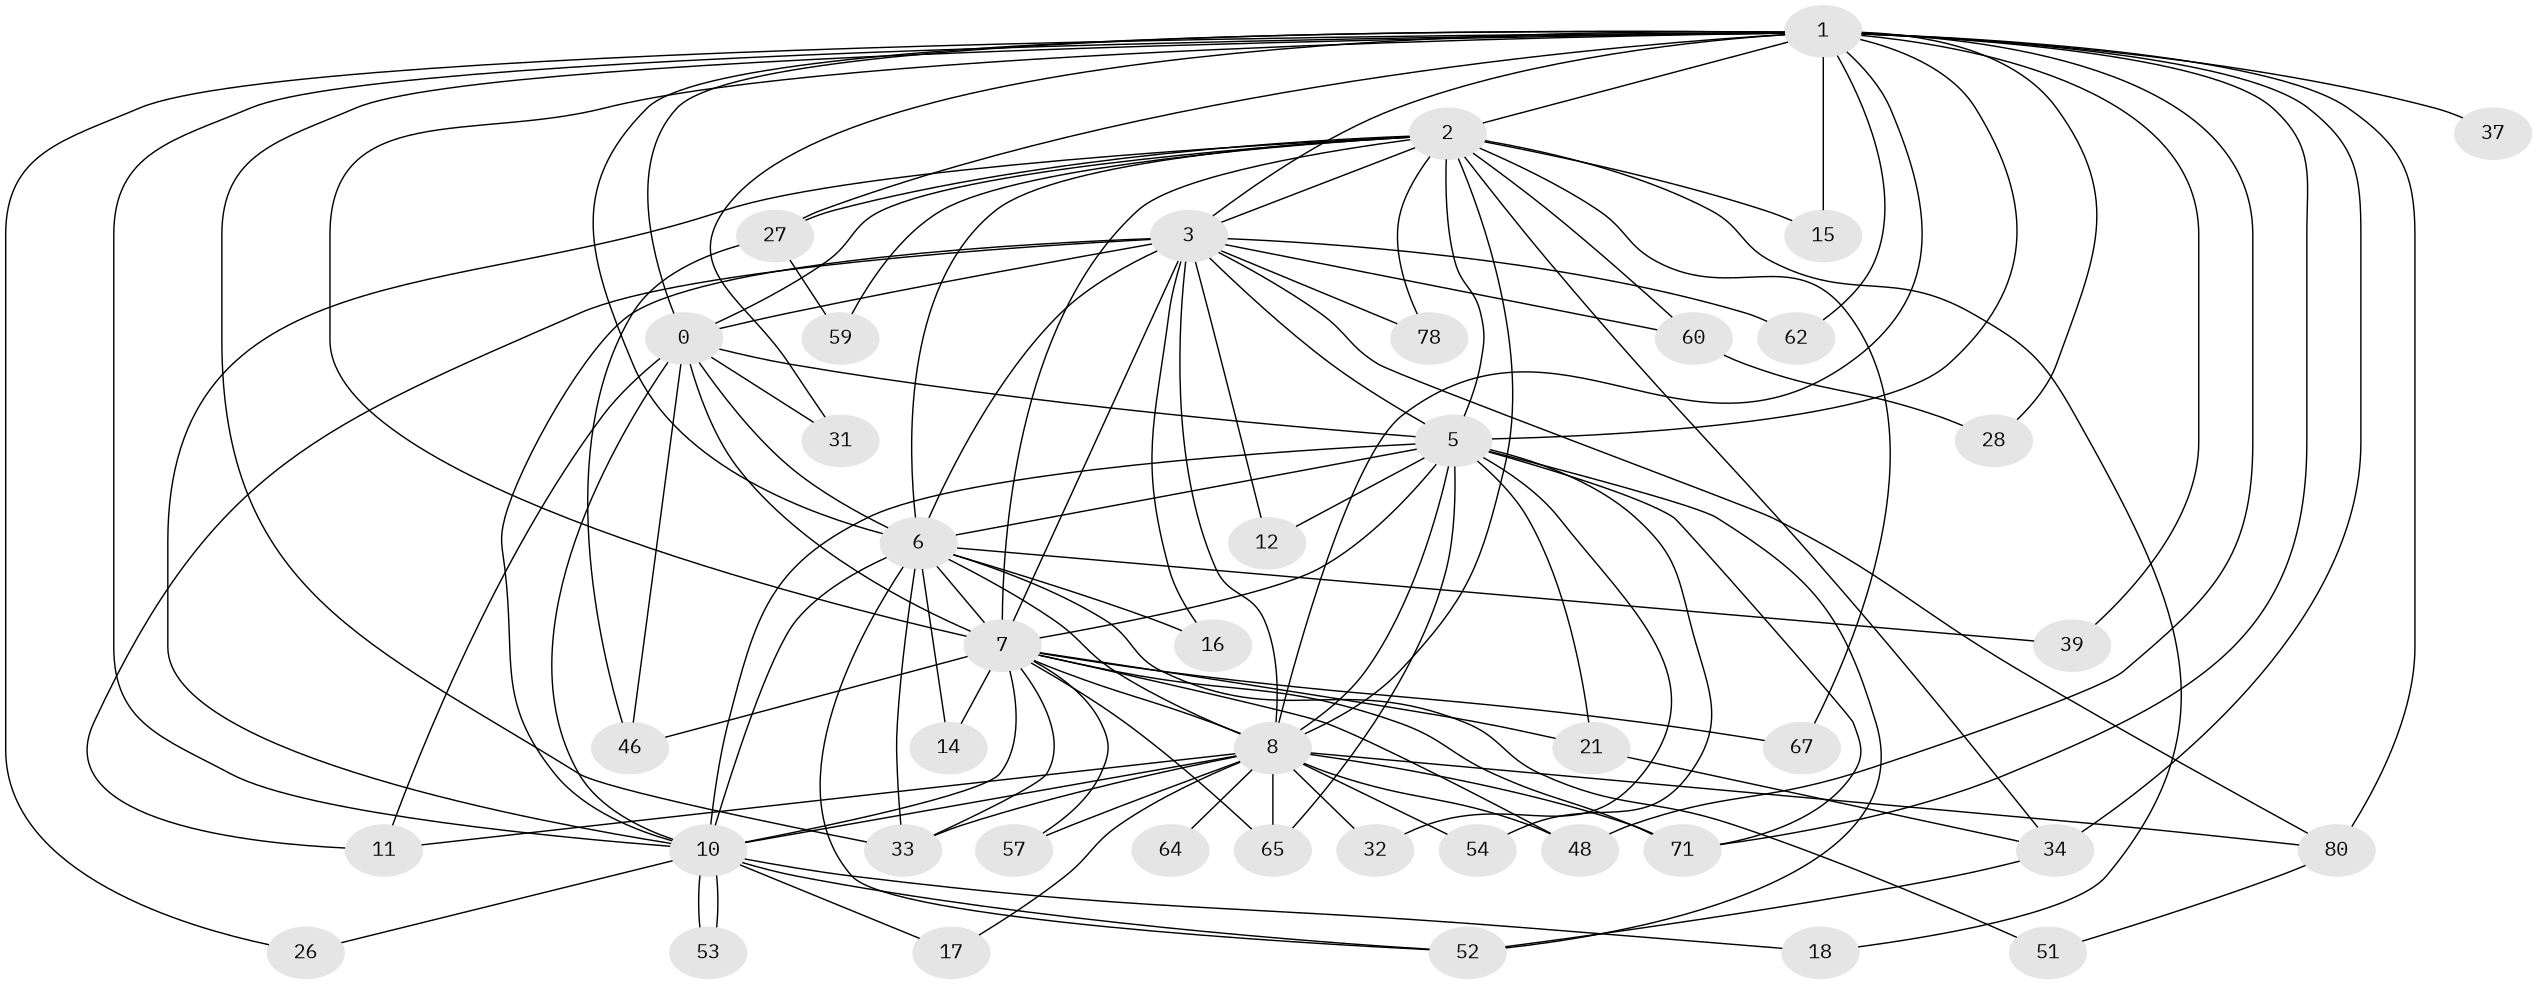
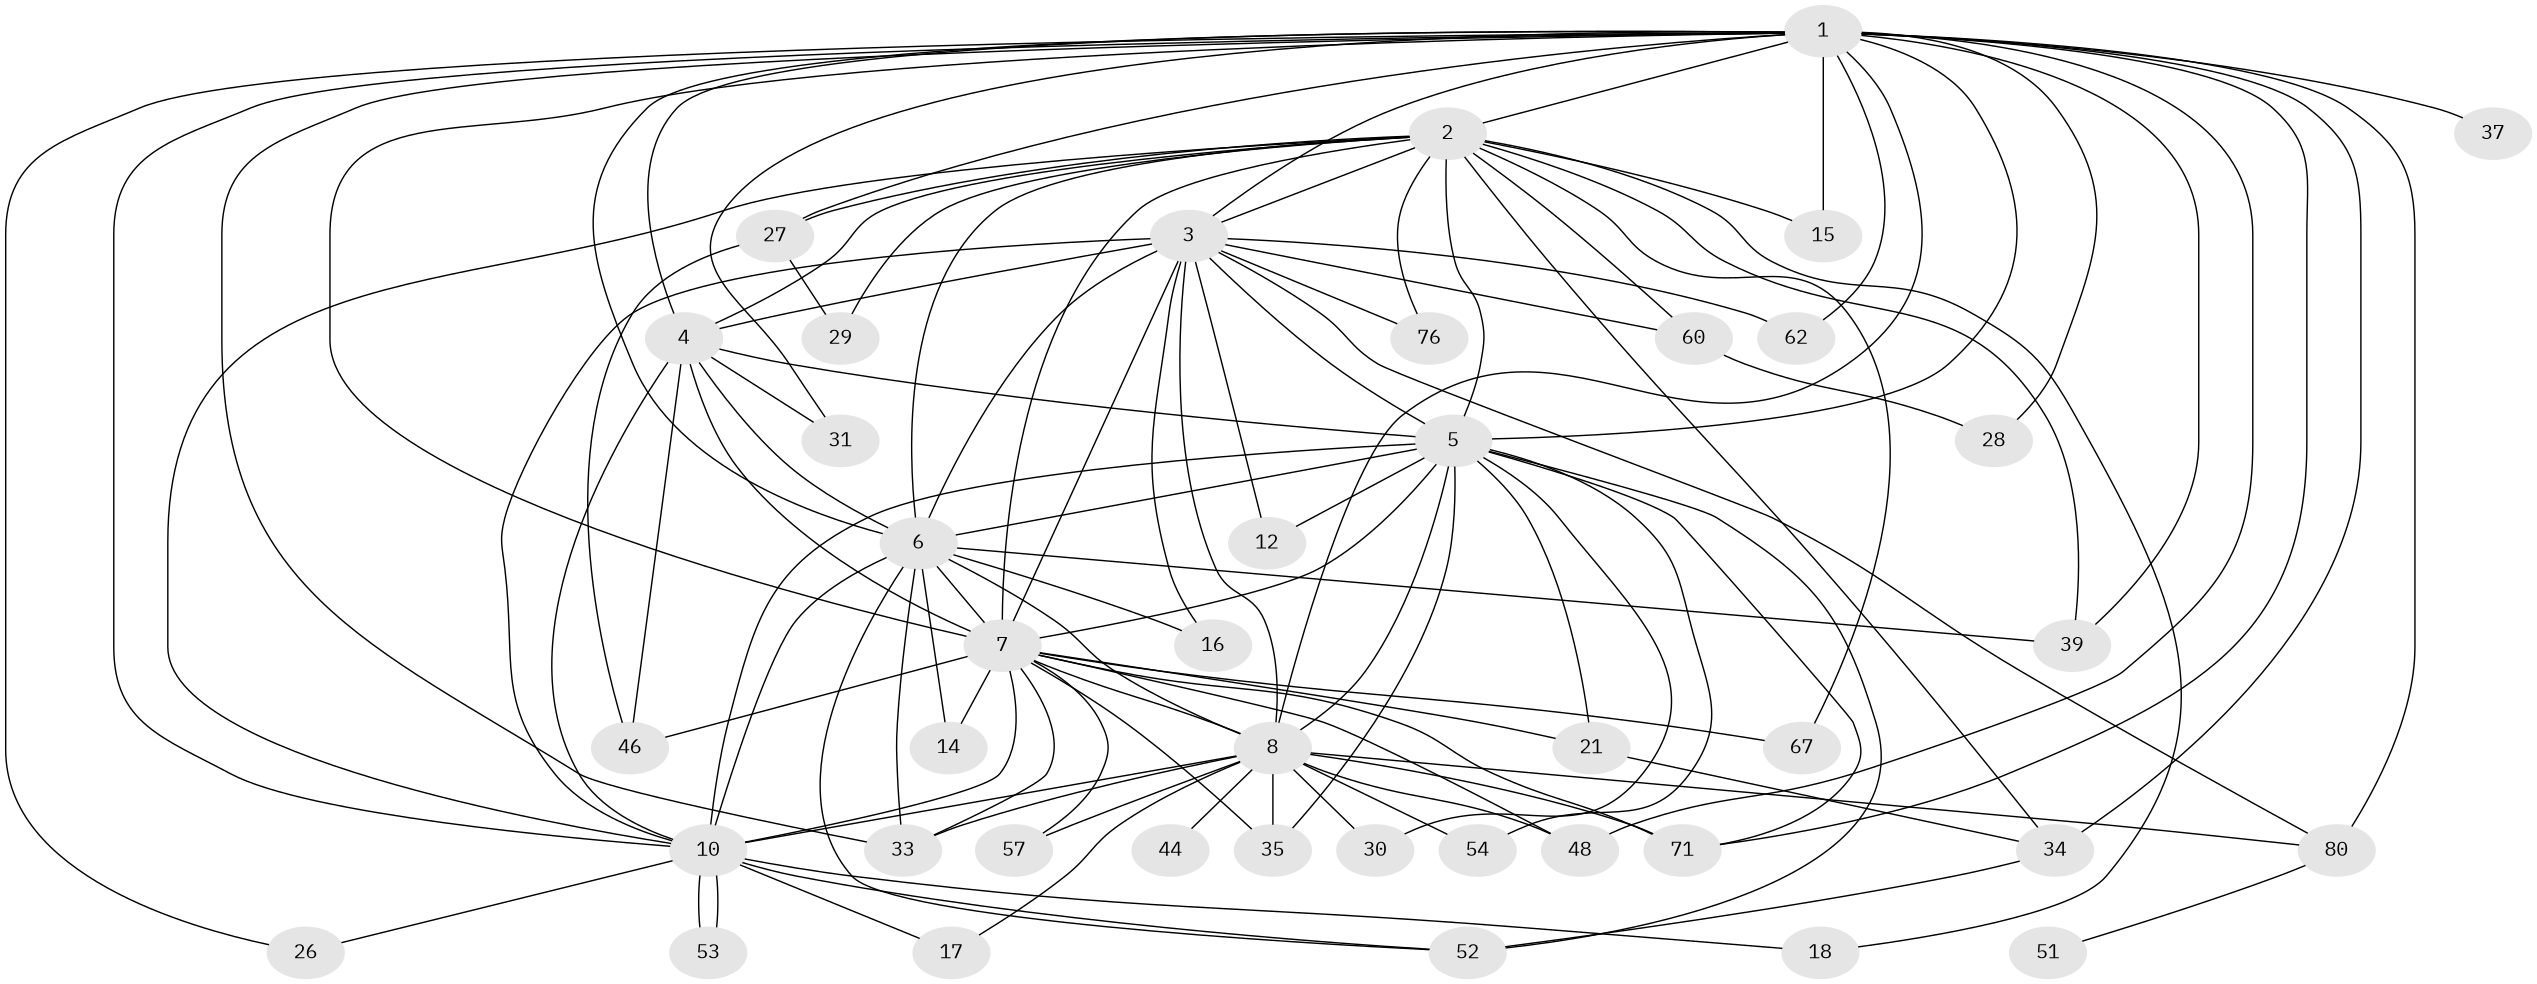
node "0": label "0" -> "4"
node "59": label "59" -> "29"
node "78": label "78" -> "76"
edge "2" -- "8": now "2" -- "39"
edge "6" -- "51": removed
node "11": removed
node "64": label "64" -> "44"
node "65": label "65" -> "35"
node "32": label "32" -> "30"
